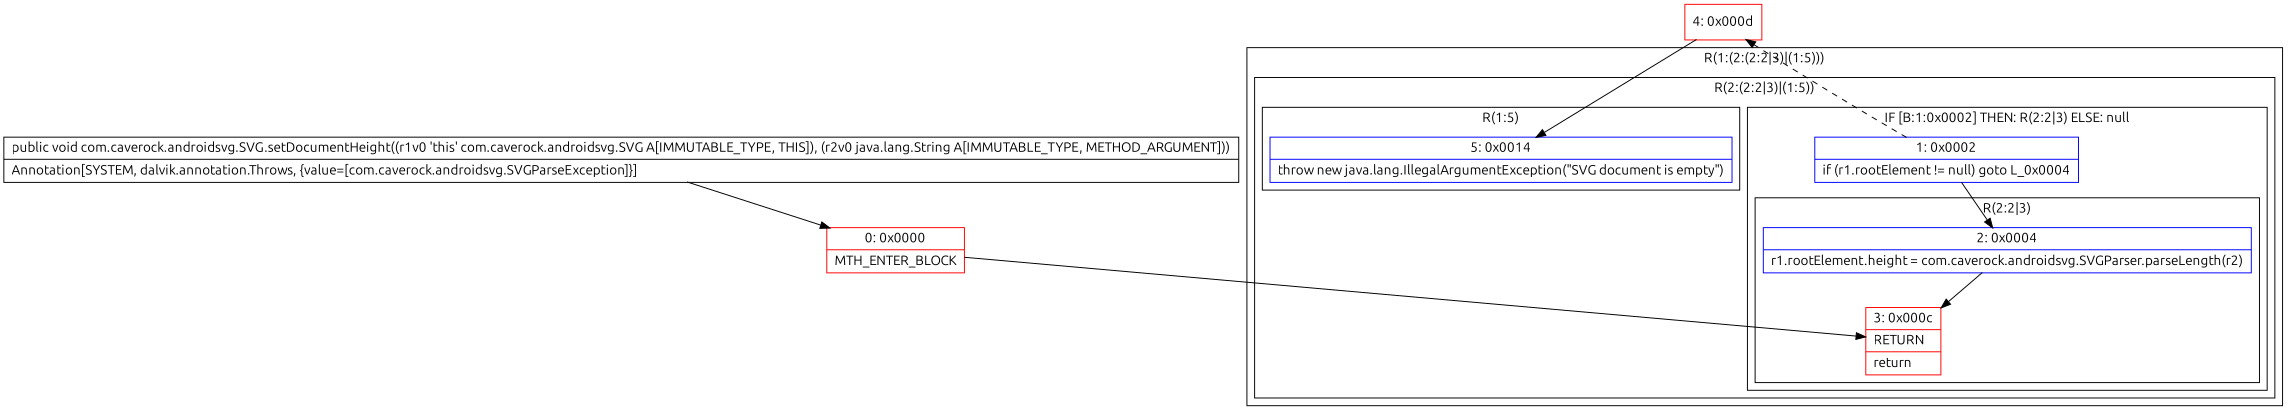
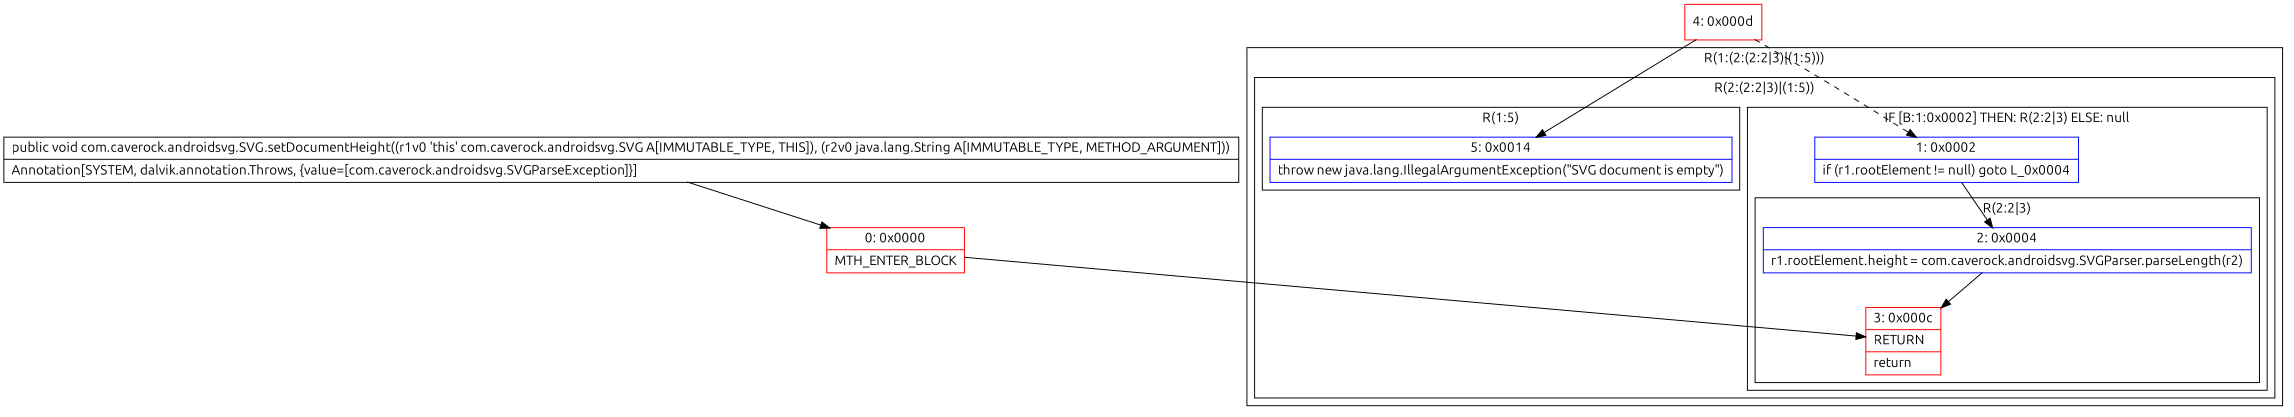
edge "1: 0x0002" -> "4: 0x000d": reversed
